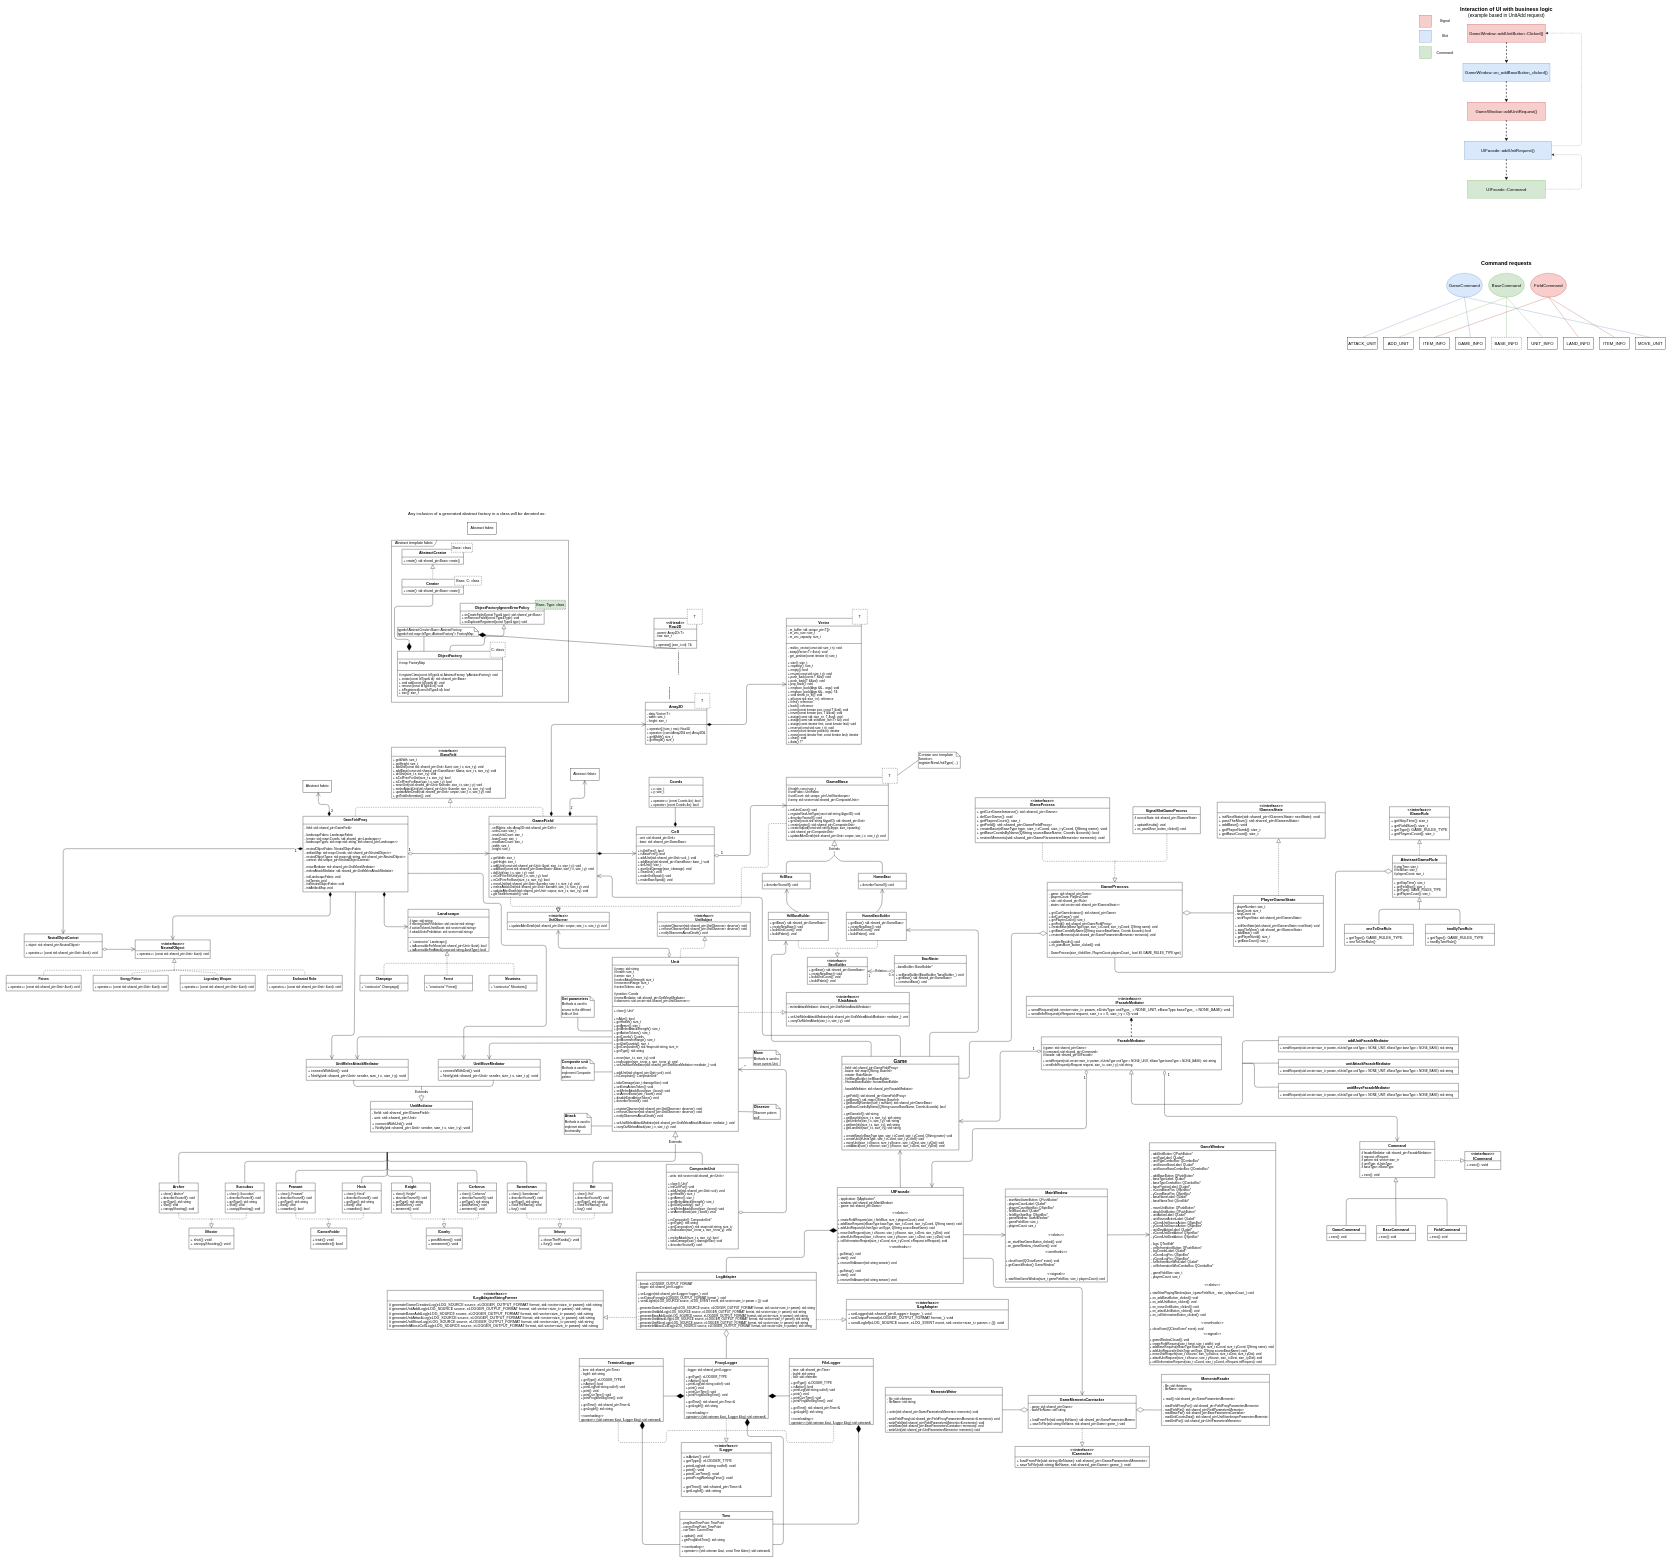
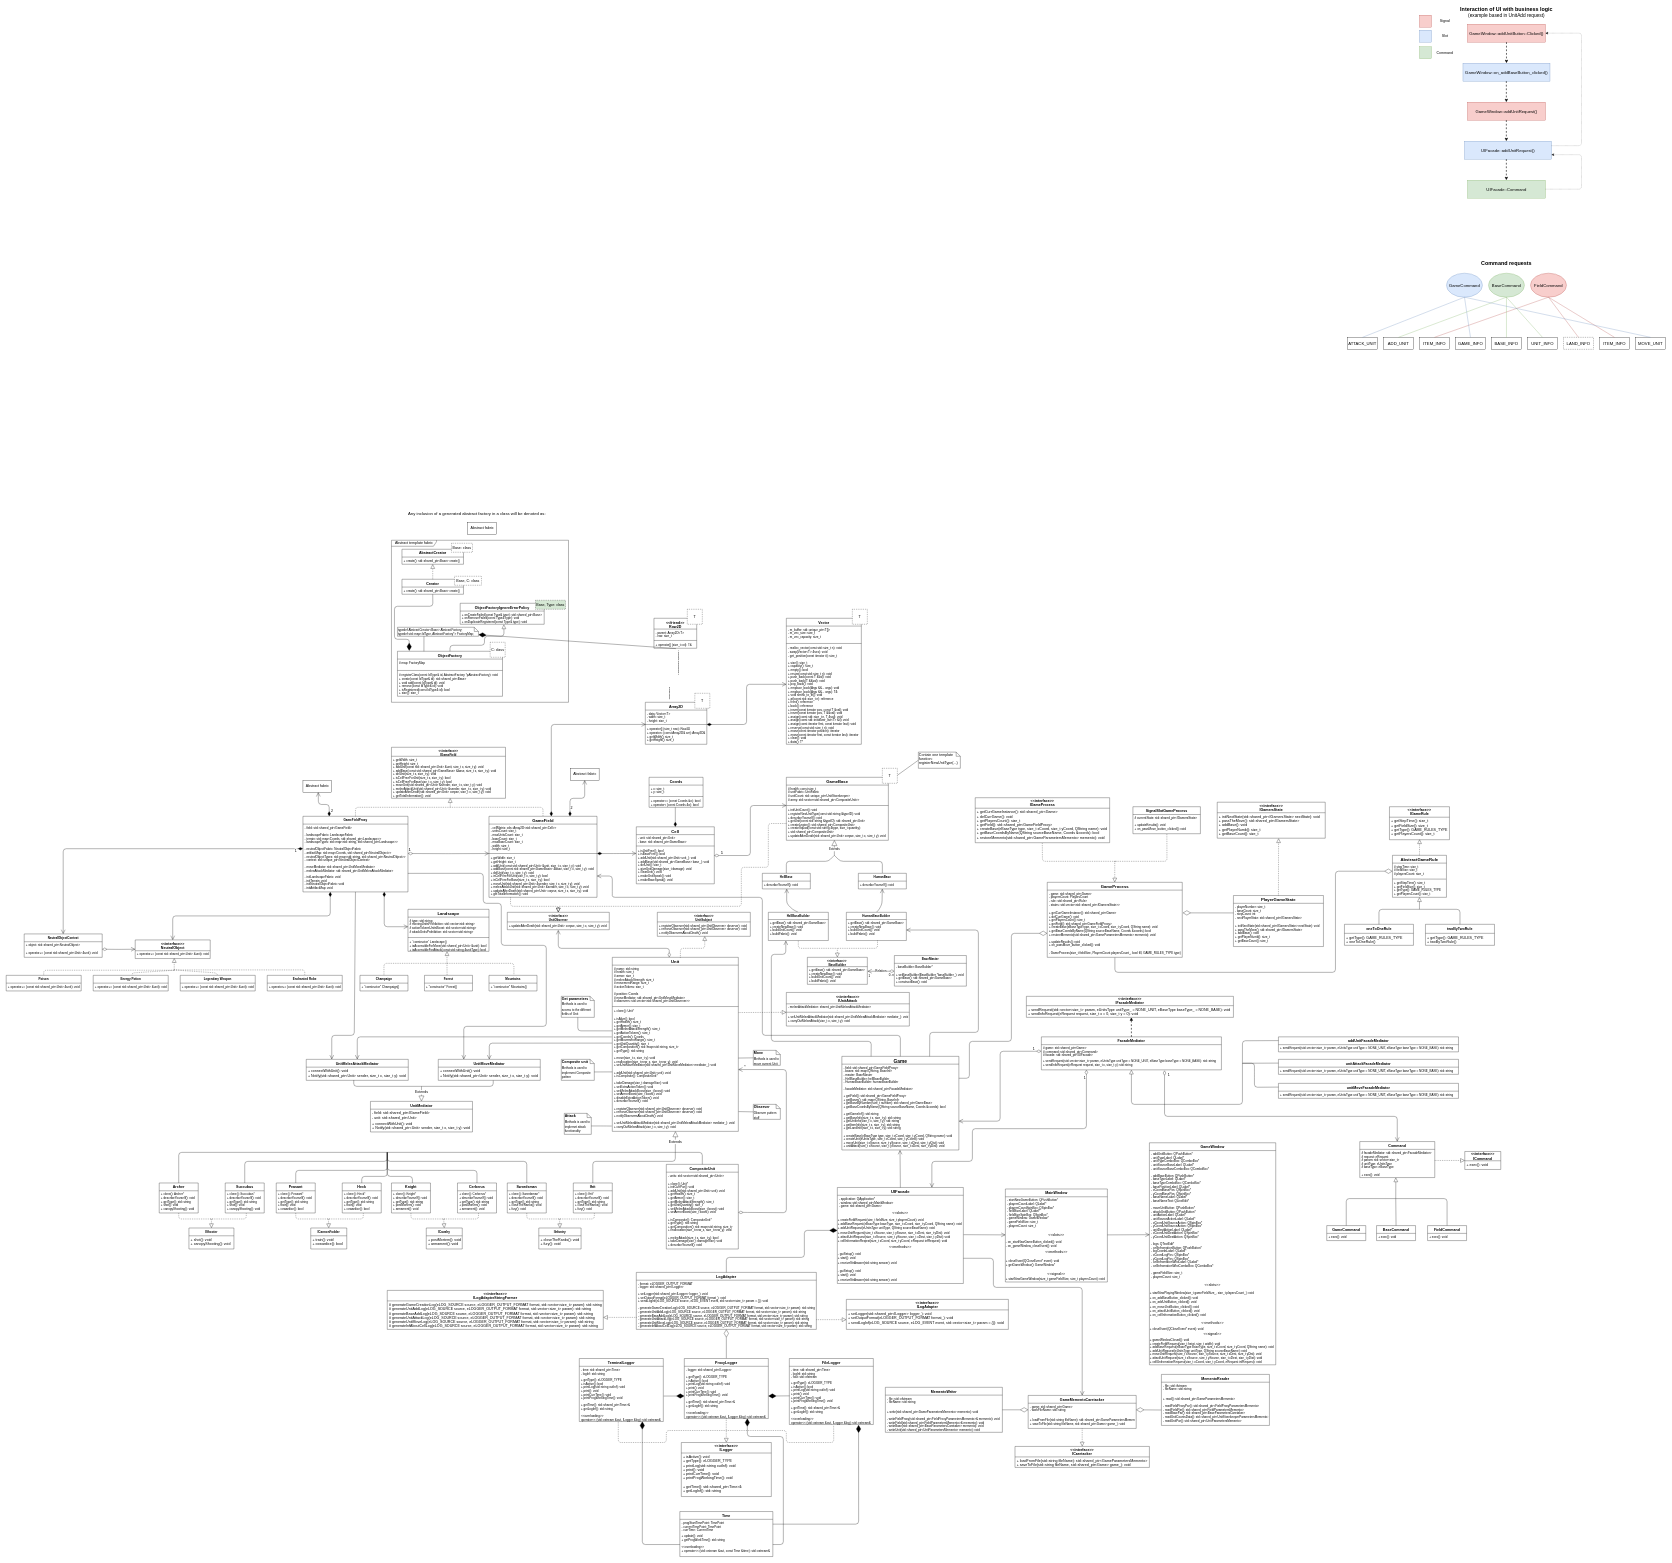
node "BASE_INFO": style dashed -> solid
node "LAND_INFO": style solid -> dashed
